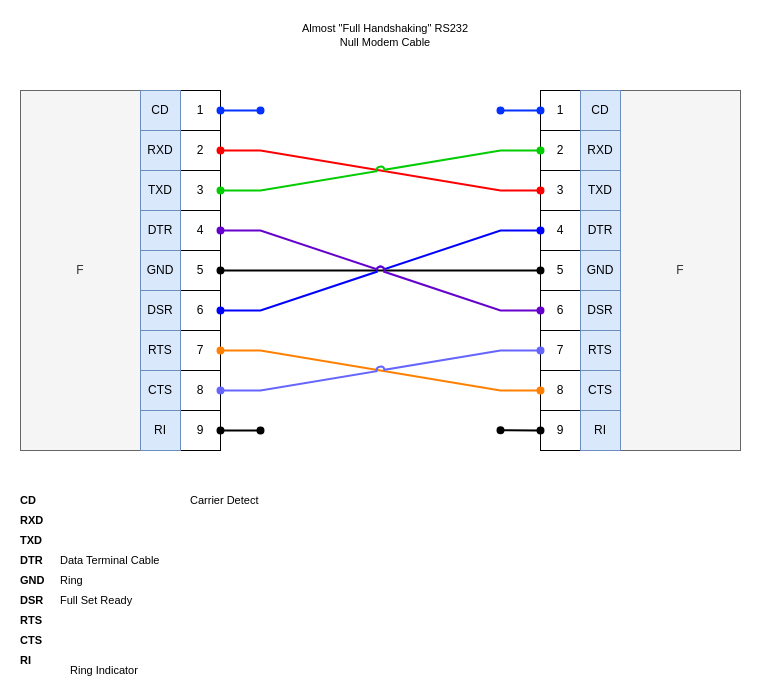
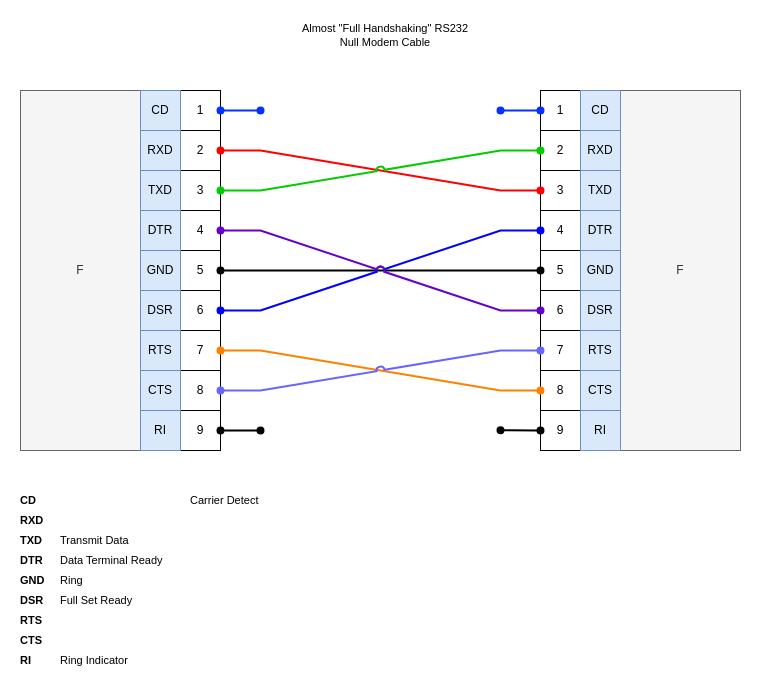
node "Transmit Data": added
node "Data Terminal Cable": label "Data Terminal Cable" -> "Data Terminal Ready"
node "Ring Indicator": moved (131, 671) -> (121, 661)
